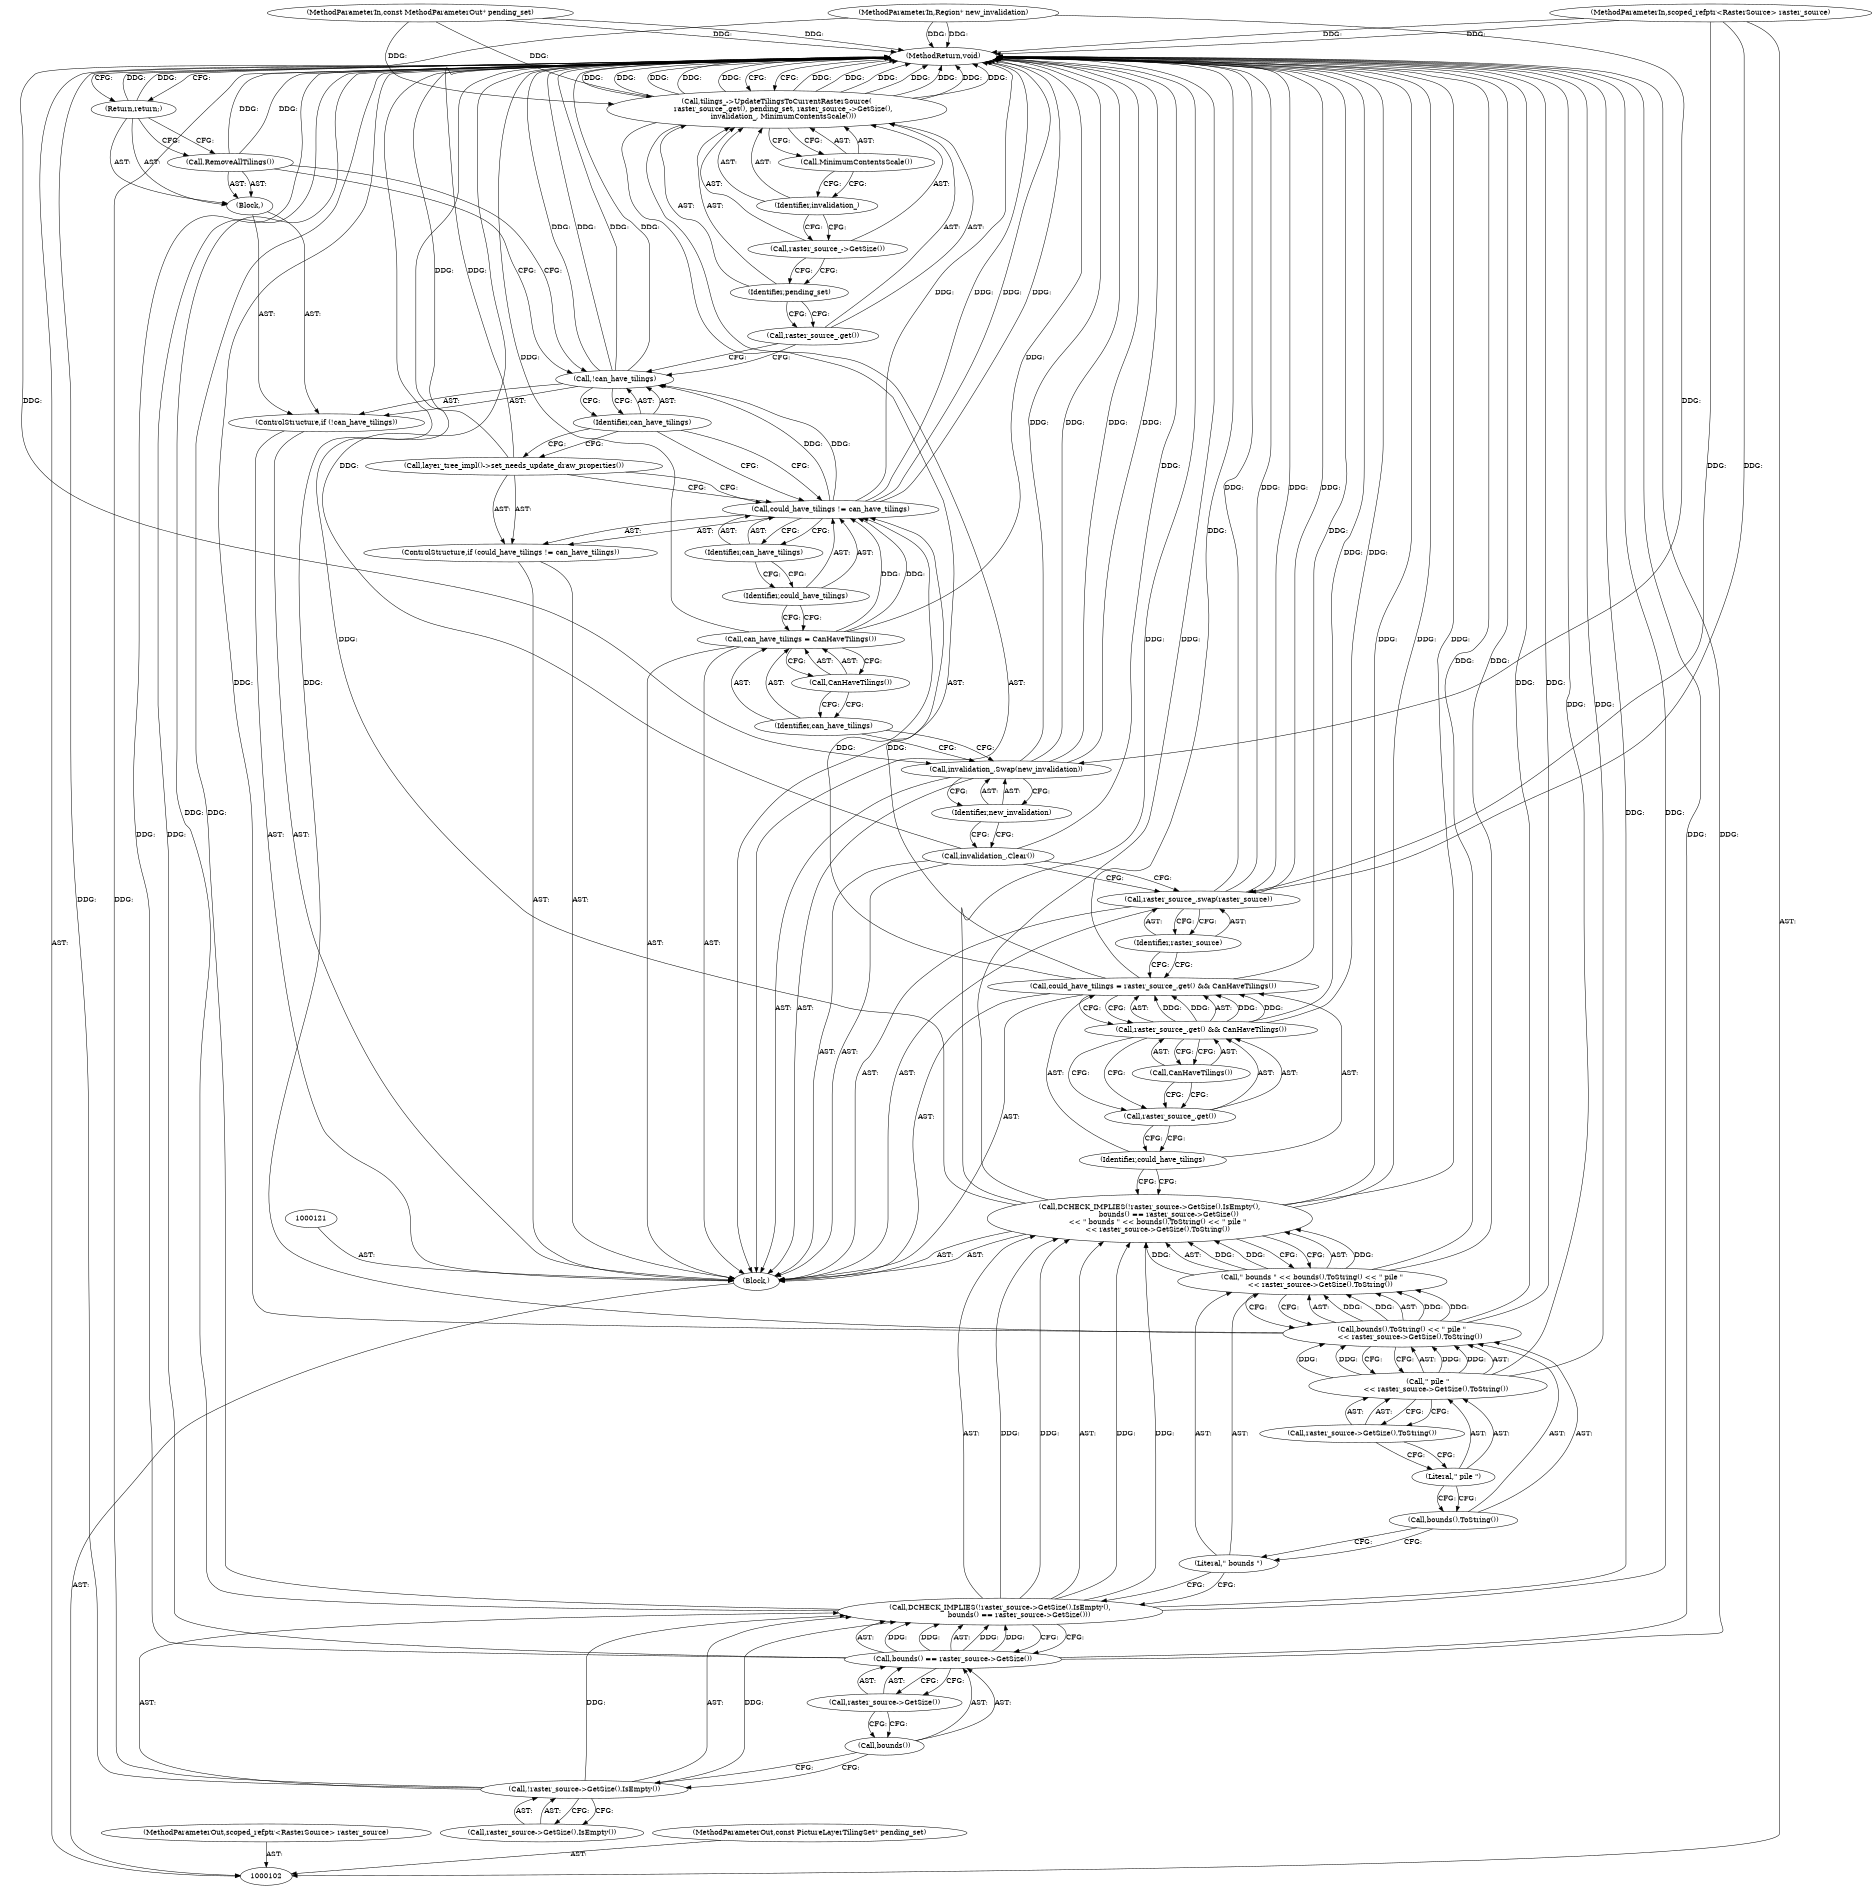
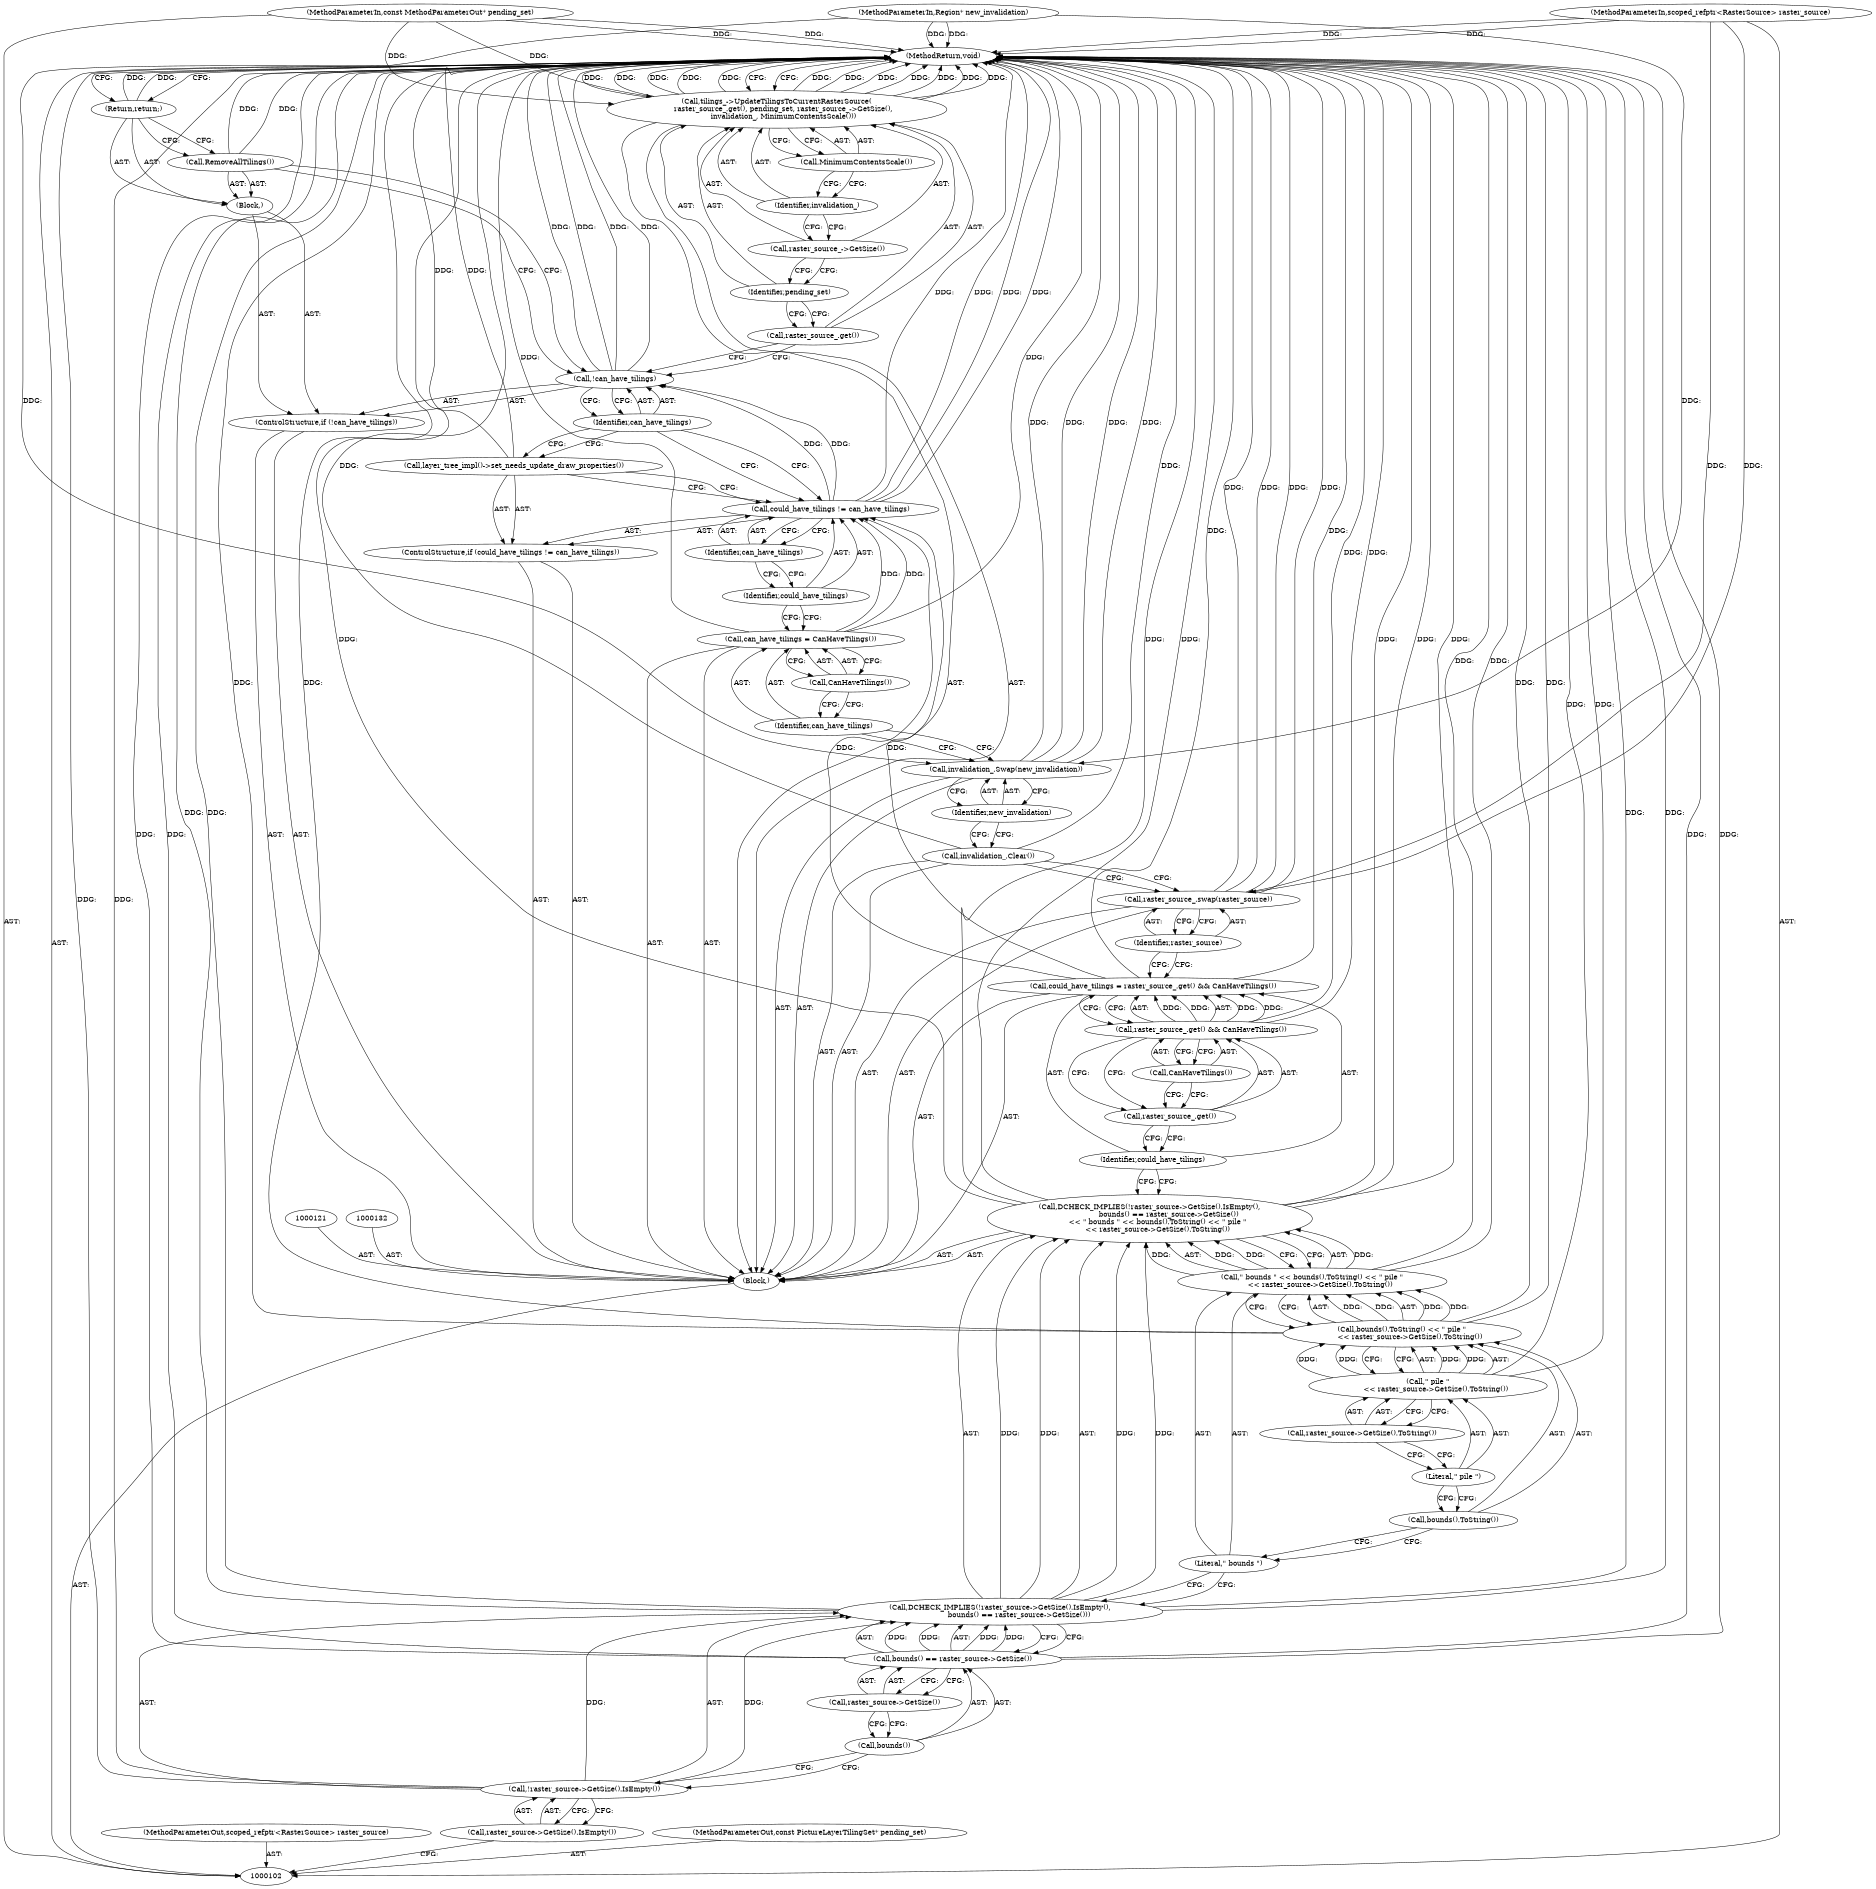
edge "(MethodParameterIn,const MethodParameterOut* pending_set)" -> "1000102": added, label "AST:"
node "1000132": added
edge "(Call,raster_source->GetSize().IsEmpty())" -> "1000102": added, label "CFG:"
